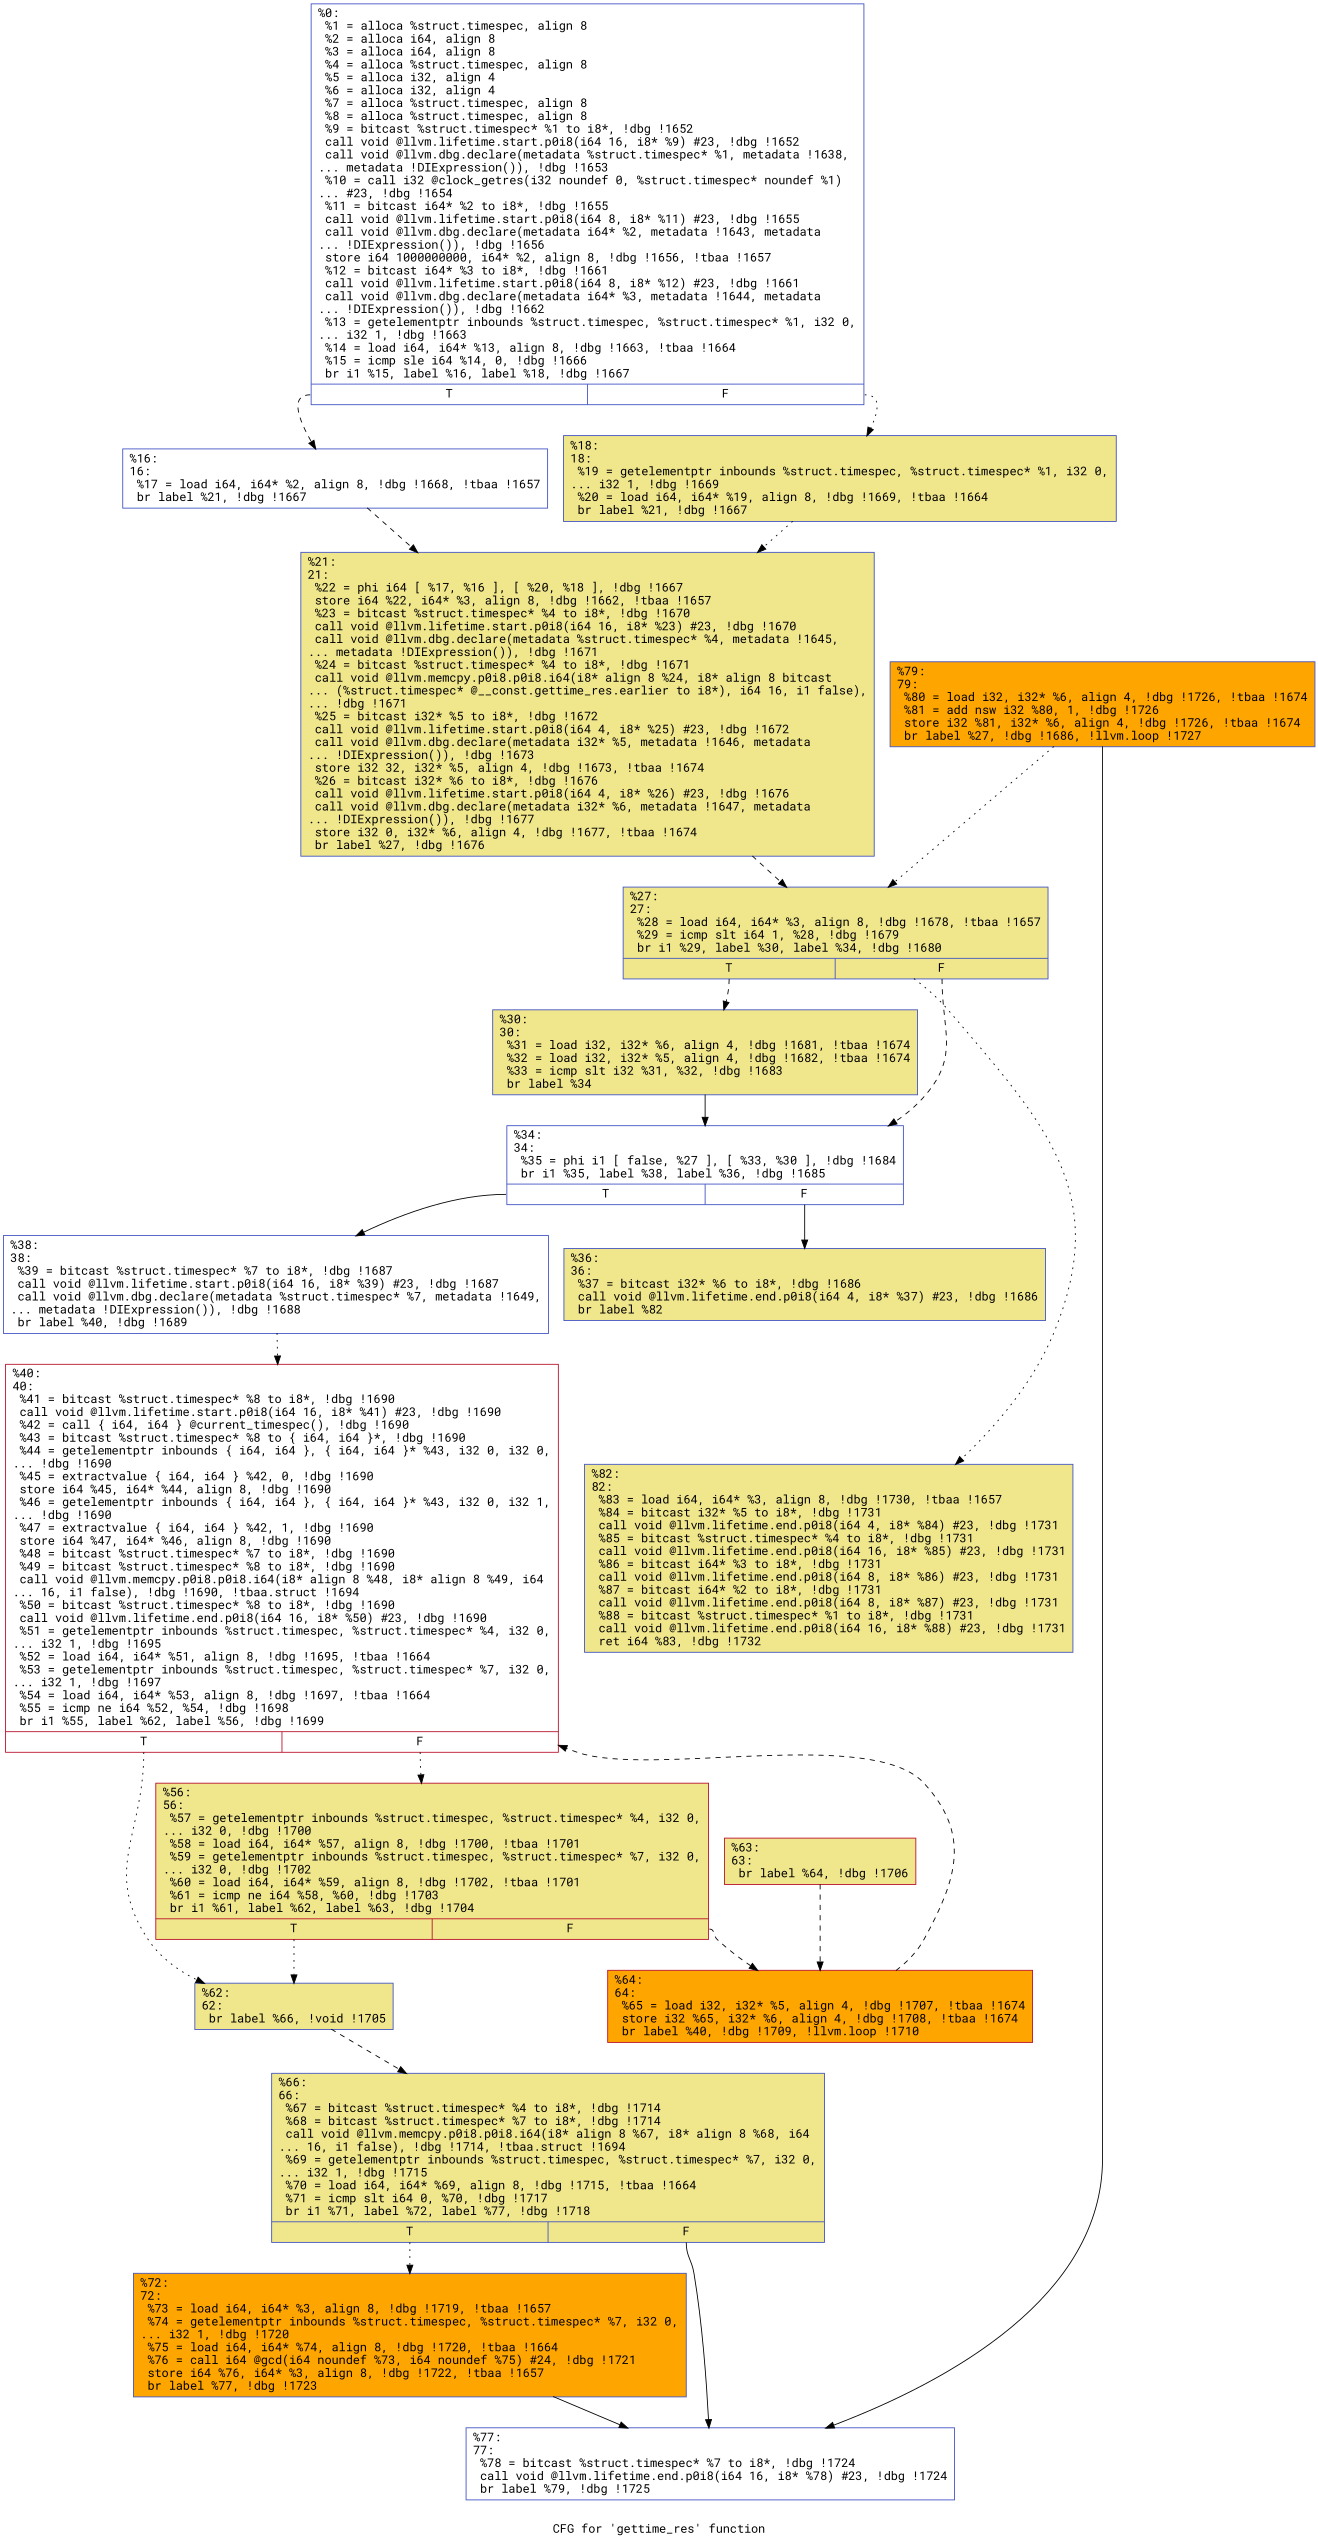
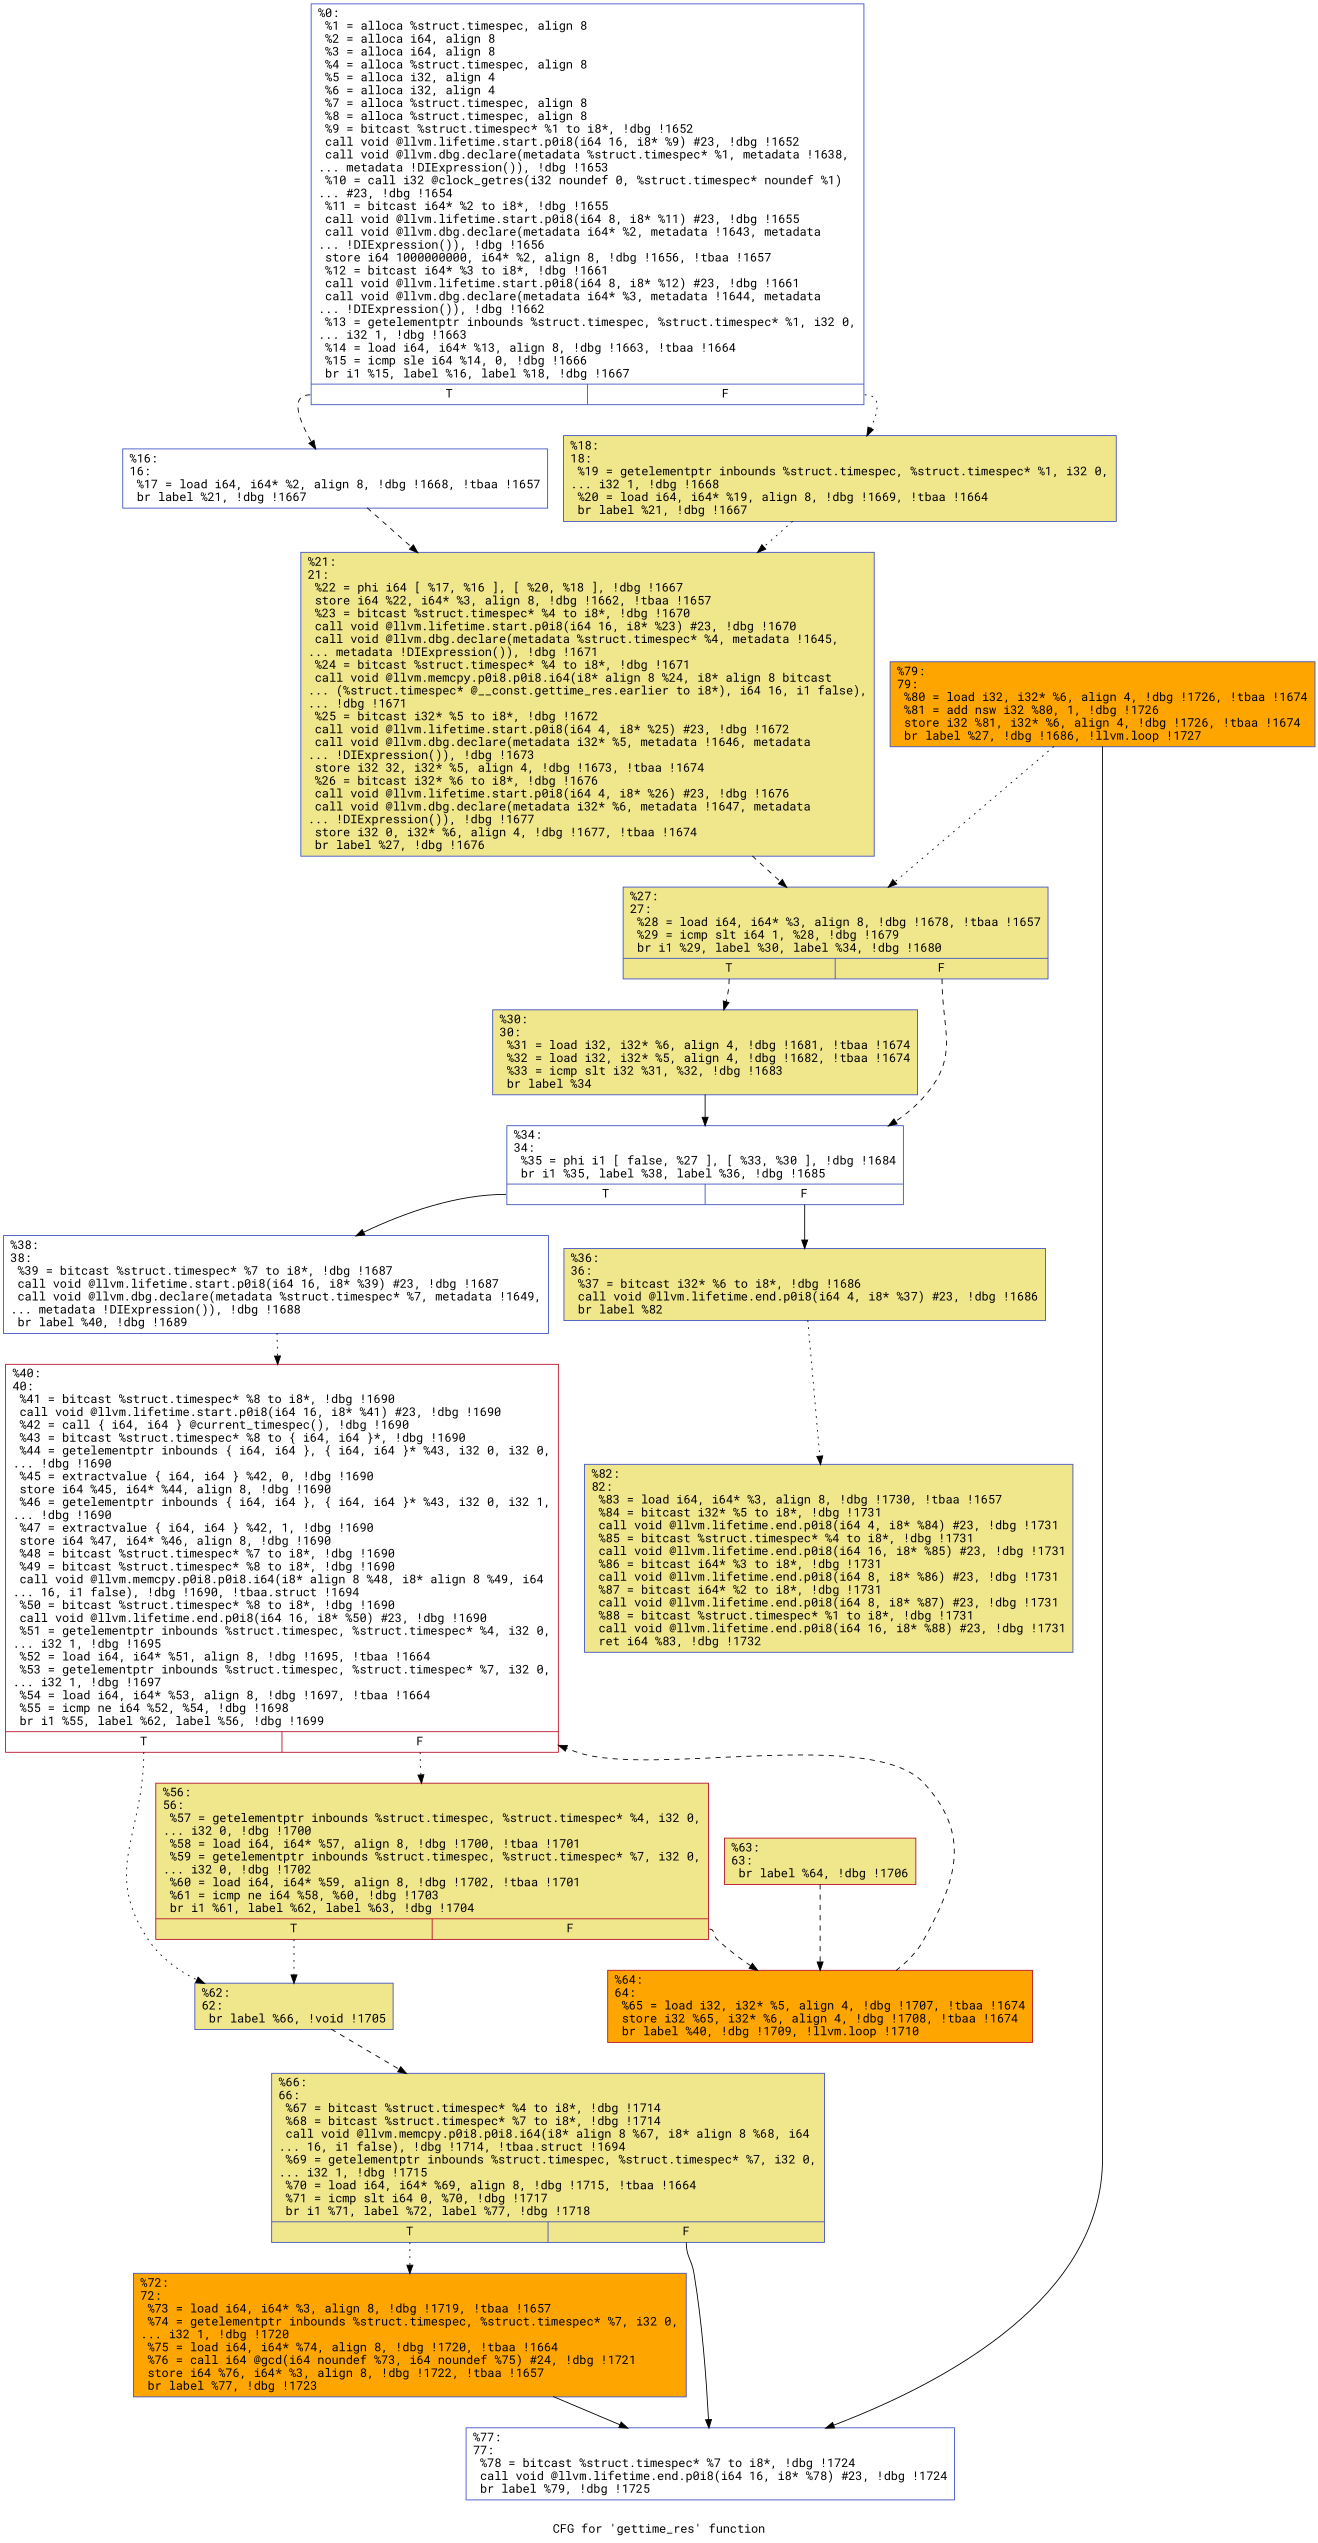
node "%18:": text "... i32 1, !dbg !1669" -> "... i32 1, !dbg !1668"
edge "%27:" -> "%82:": now "%36:" -> "%82:"
